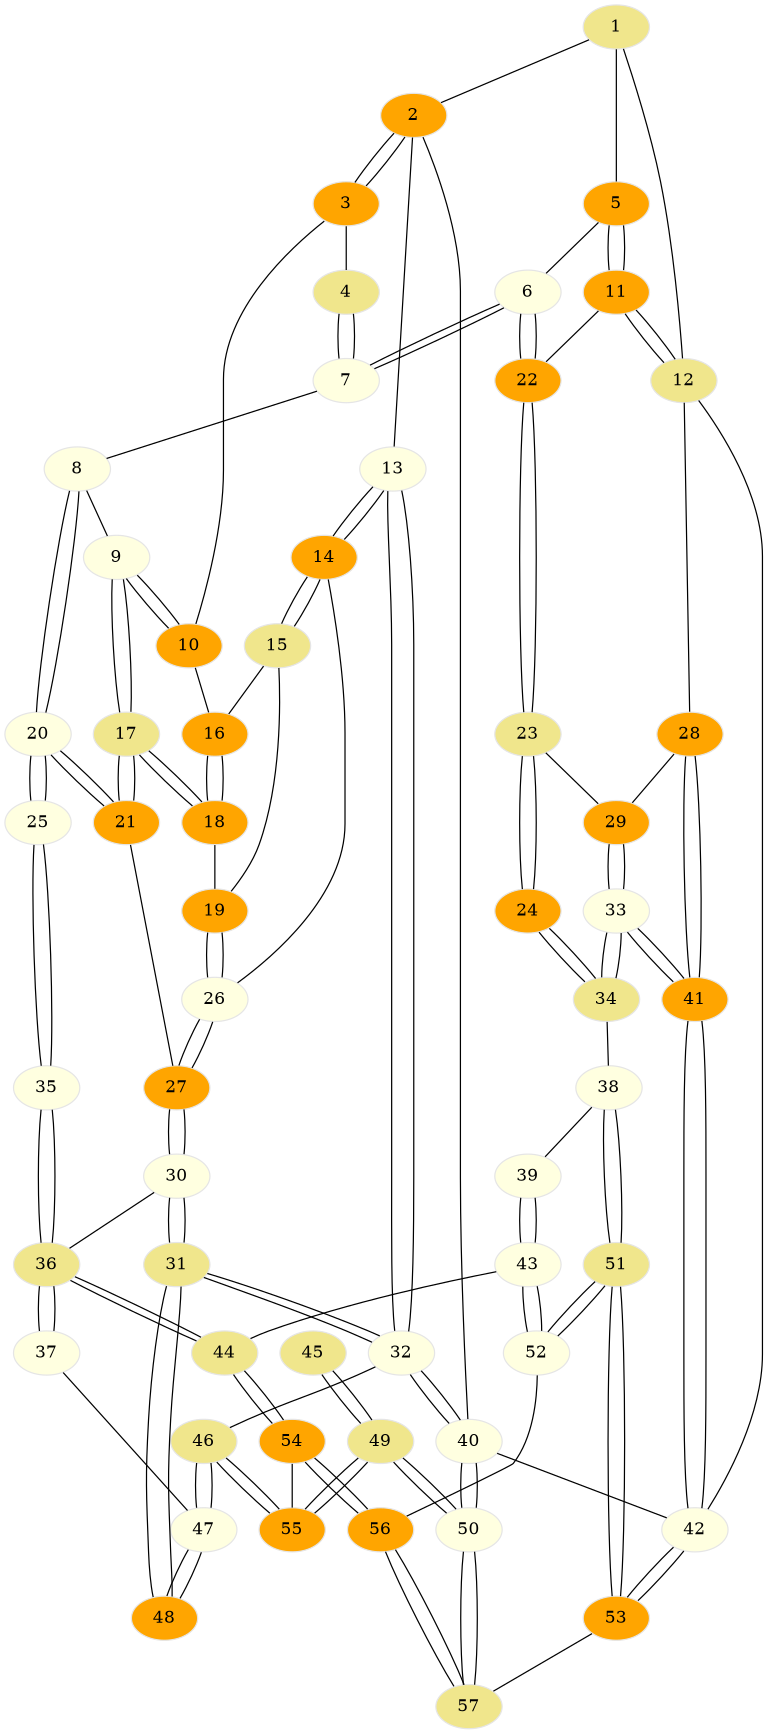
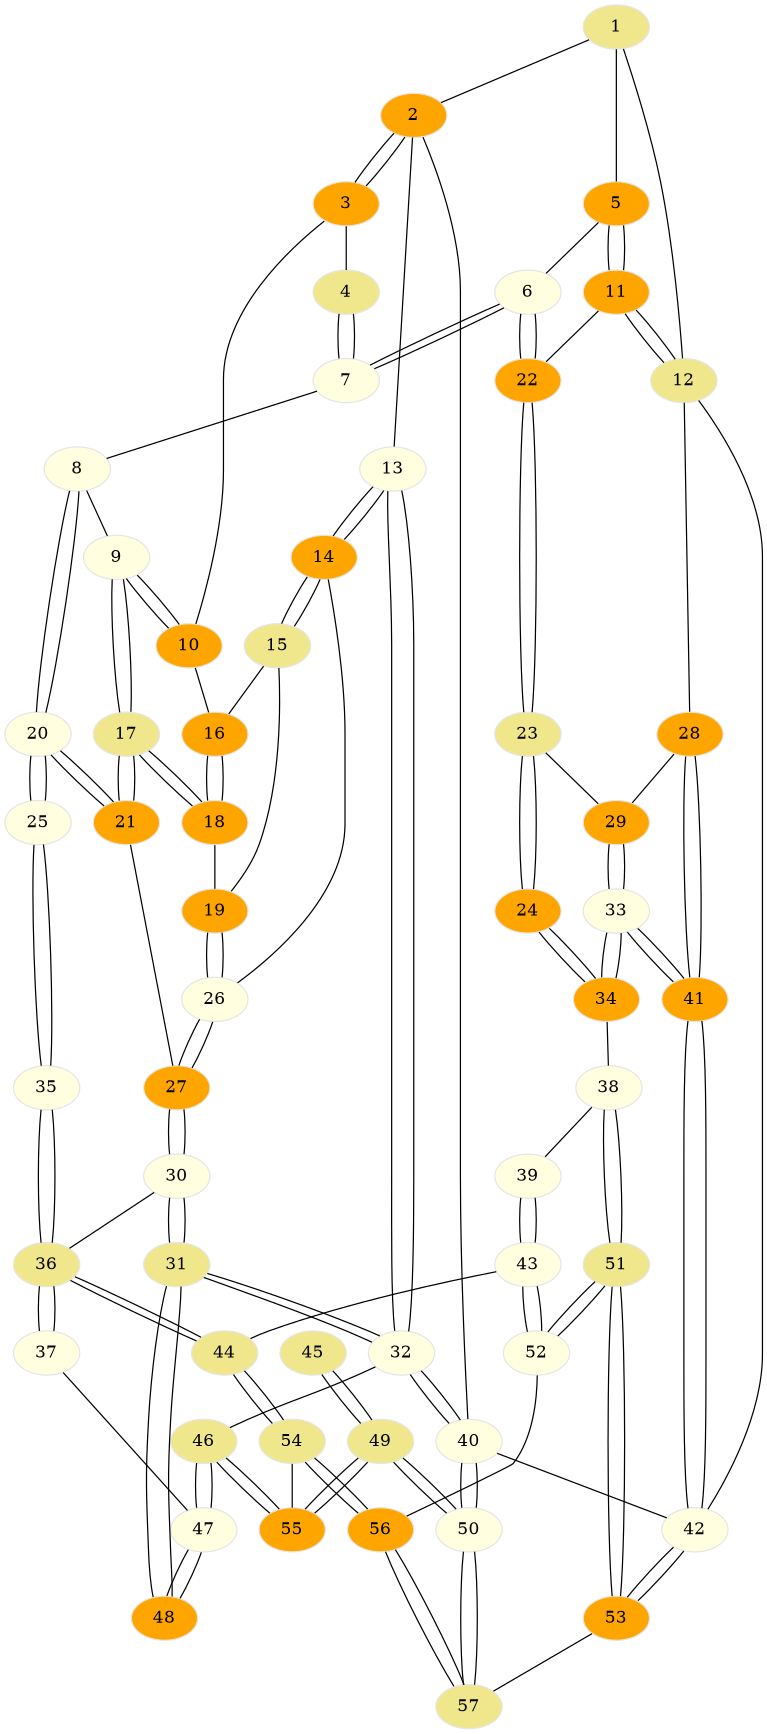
node "34": fillcolor khaki -> orange
node "54": fillcolor orange -> khaki
